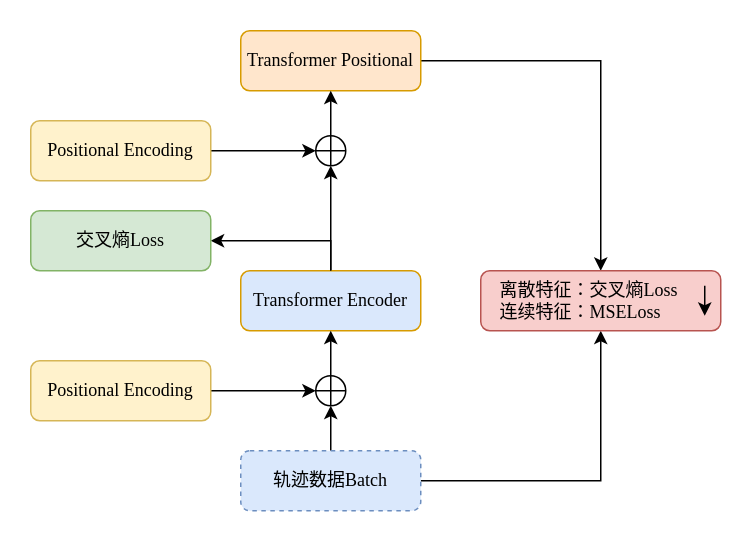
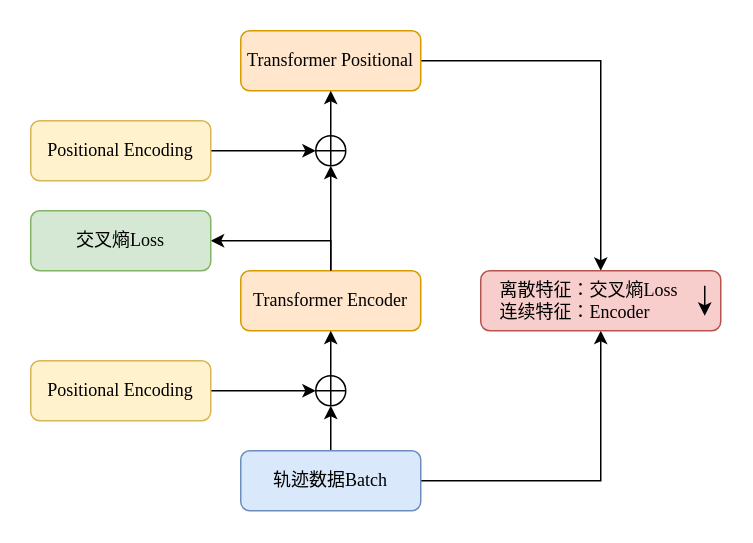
node "Transformer Encoder": fillcolor #dae8fc -> #ffe6cc
node "离散特征：交叉熵Loss 连续特征：MSELoss": label "离散特征：交叉熵Loss 连续特征：MSELoss" -> "离散特征：交叉熵Loss 连续特征：Encoder"
node "轨迹数据Batch": style dashed -> solid
